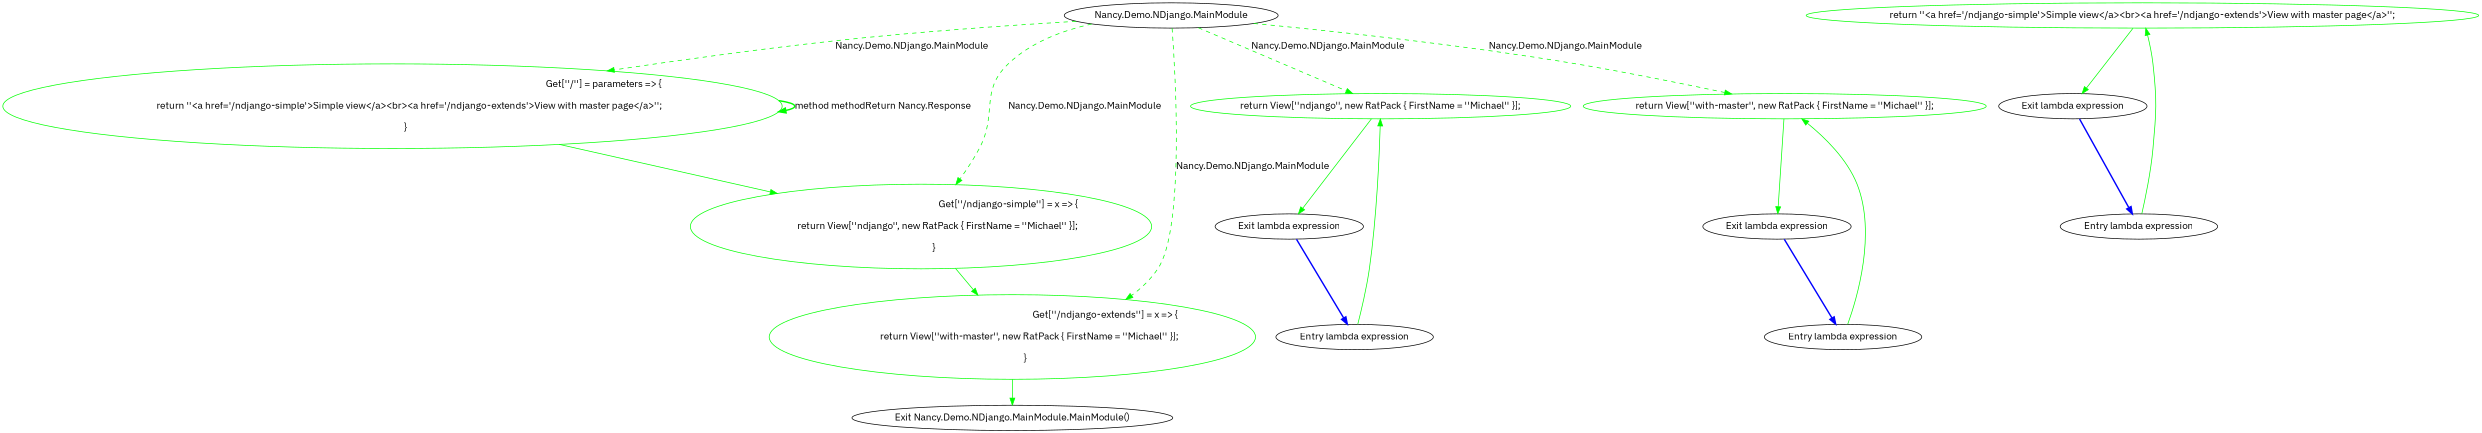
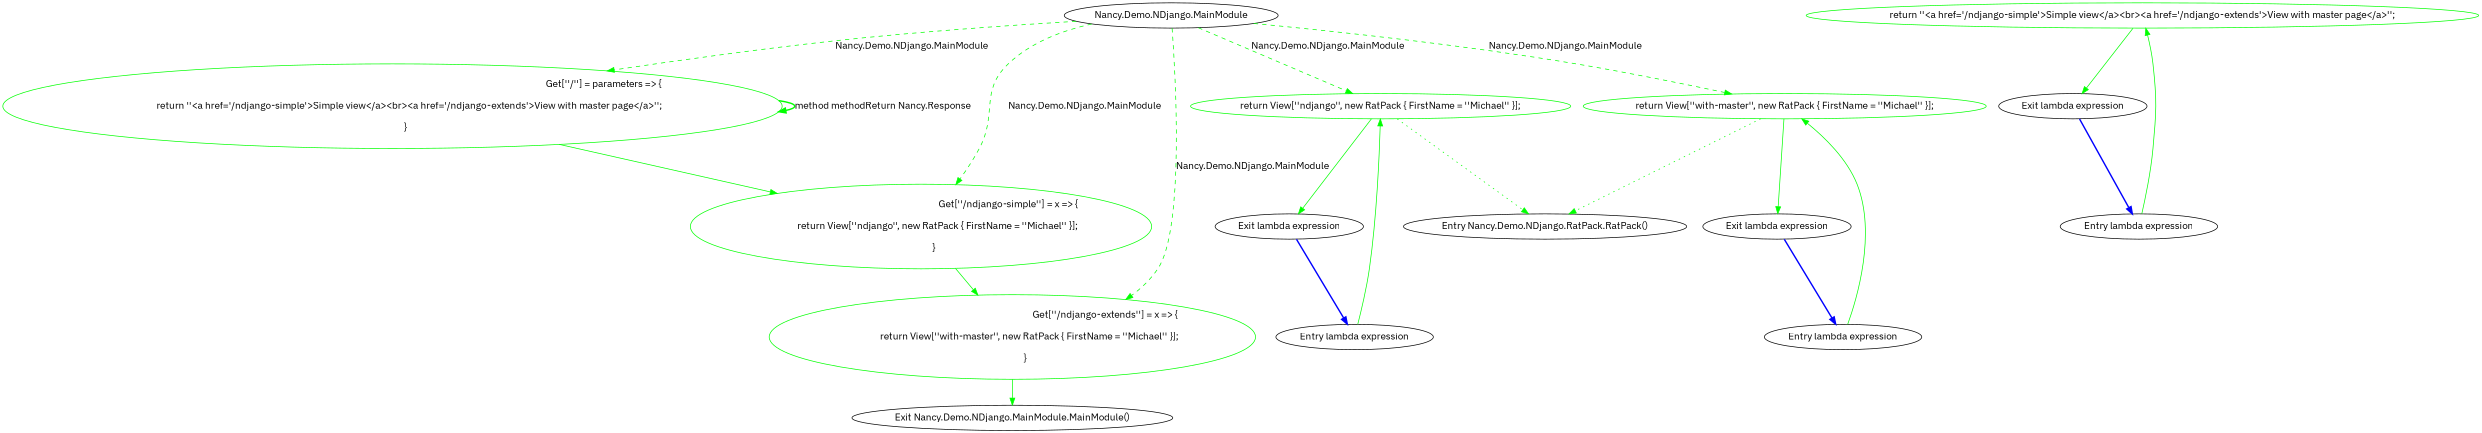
node "Entry Nancy.Demo.NDjango.RatPack.RatPack()": added
